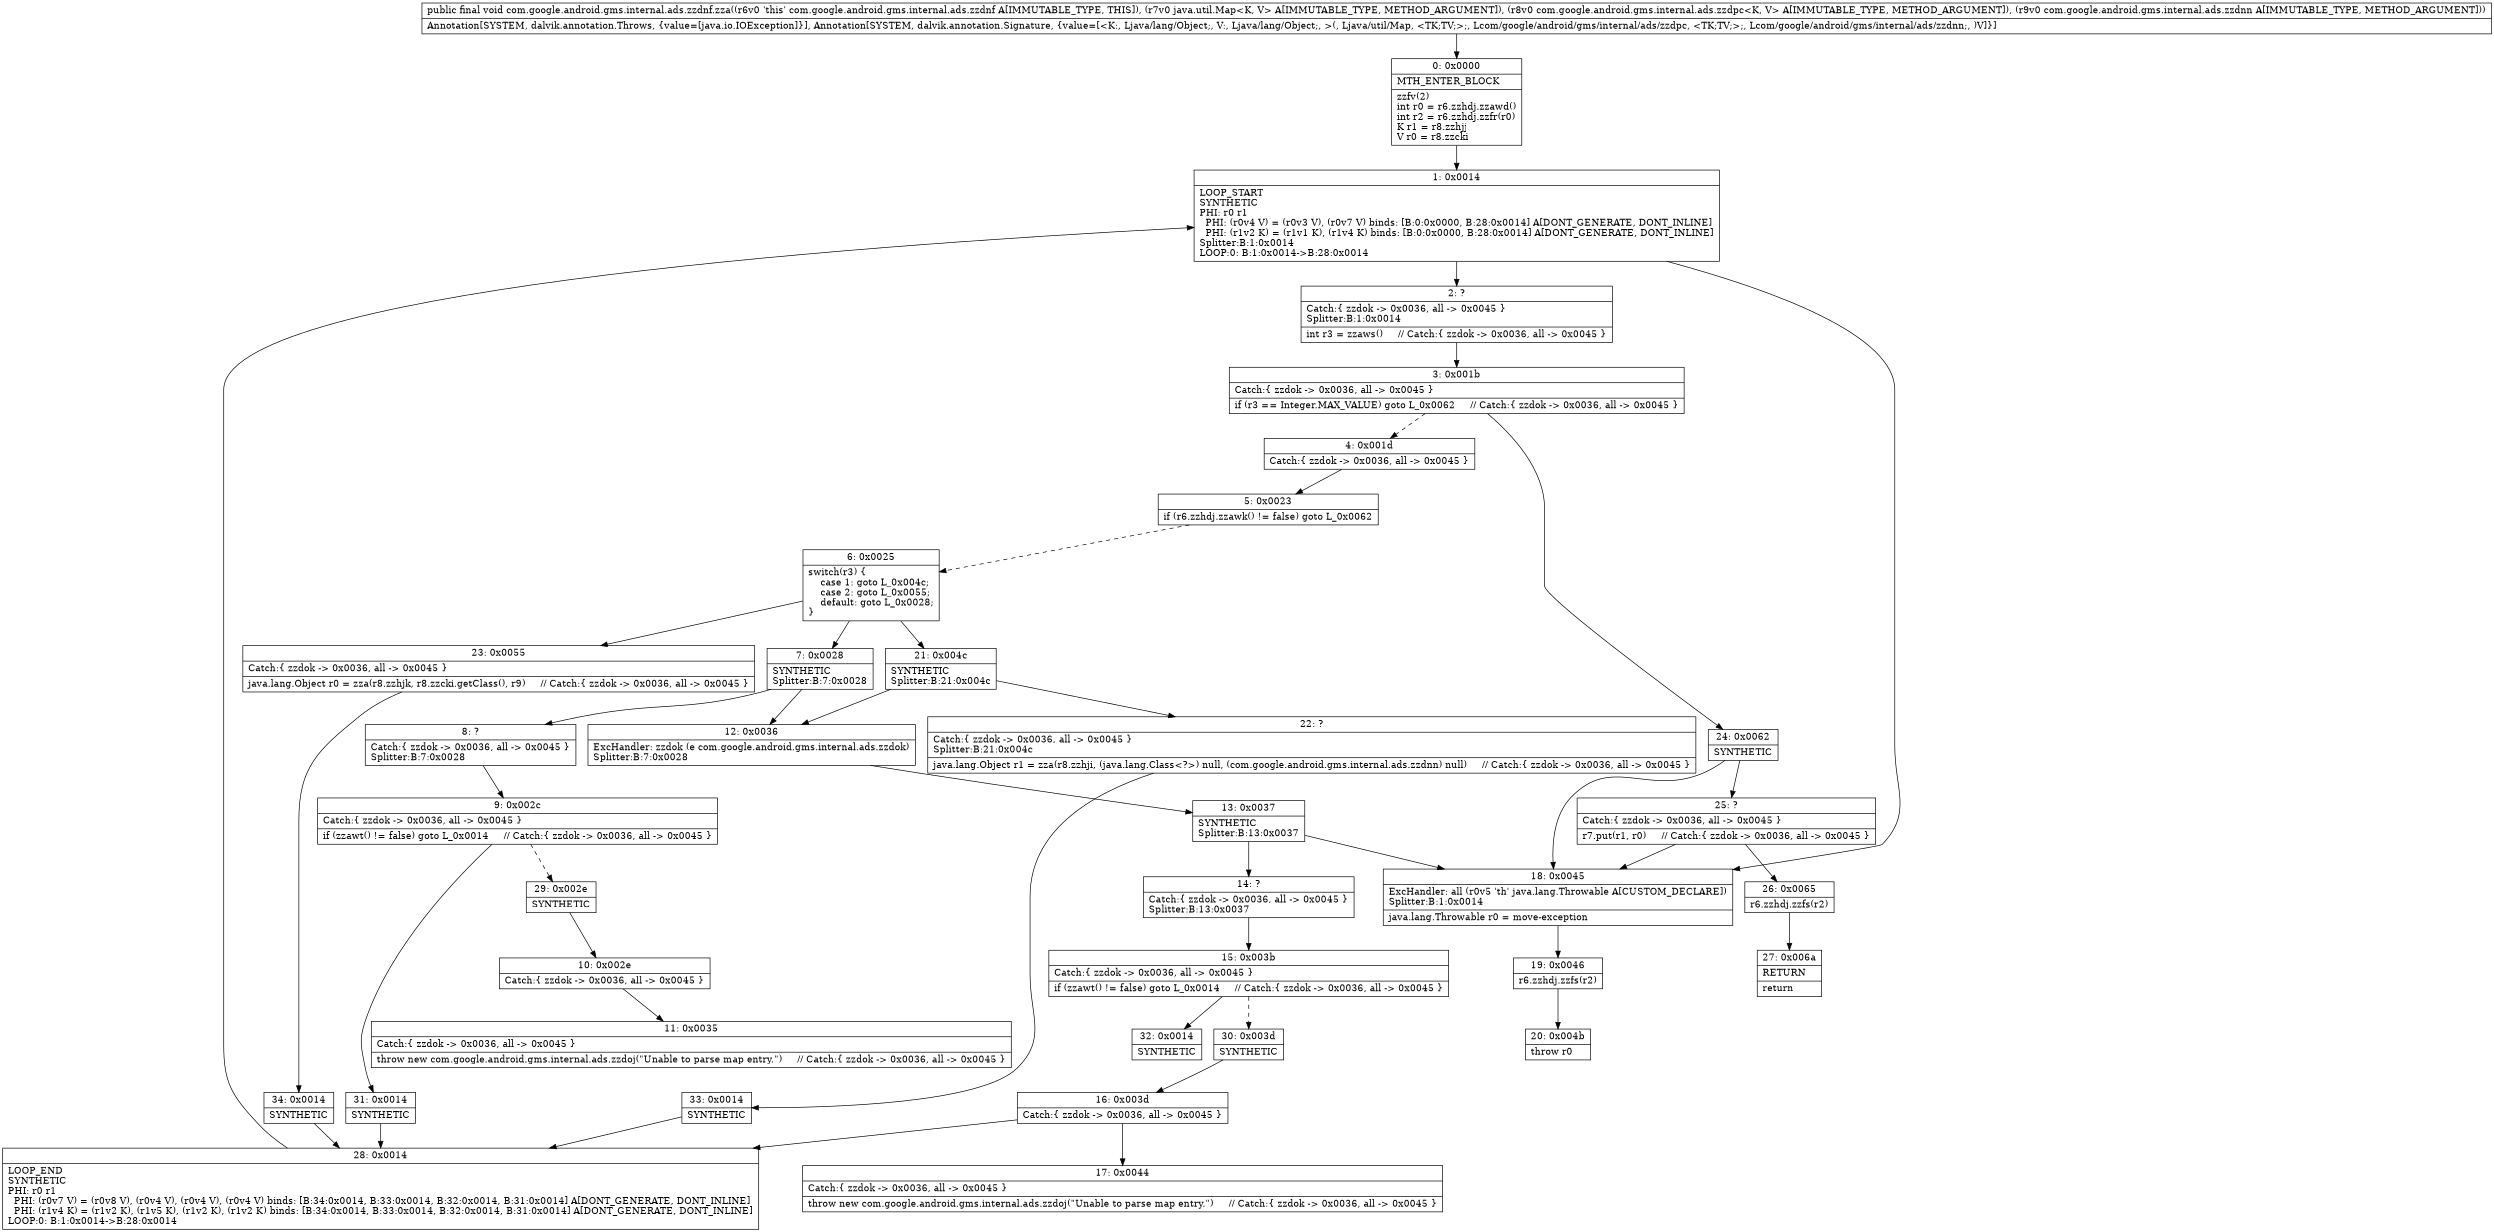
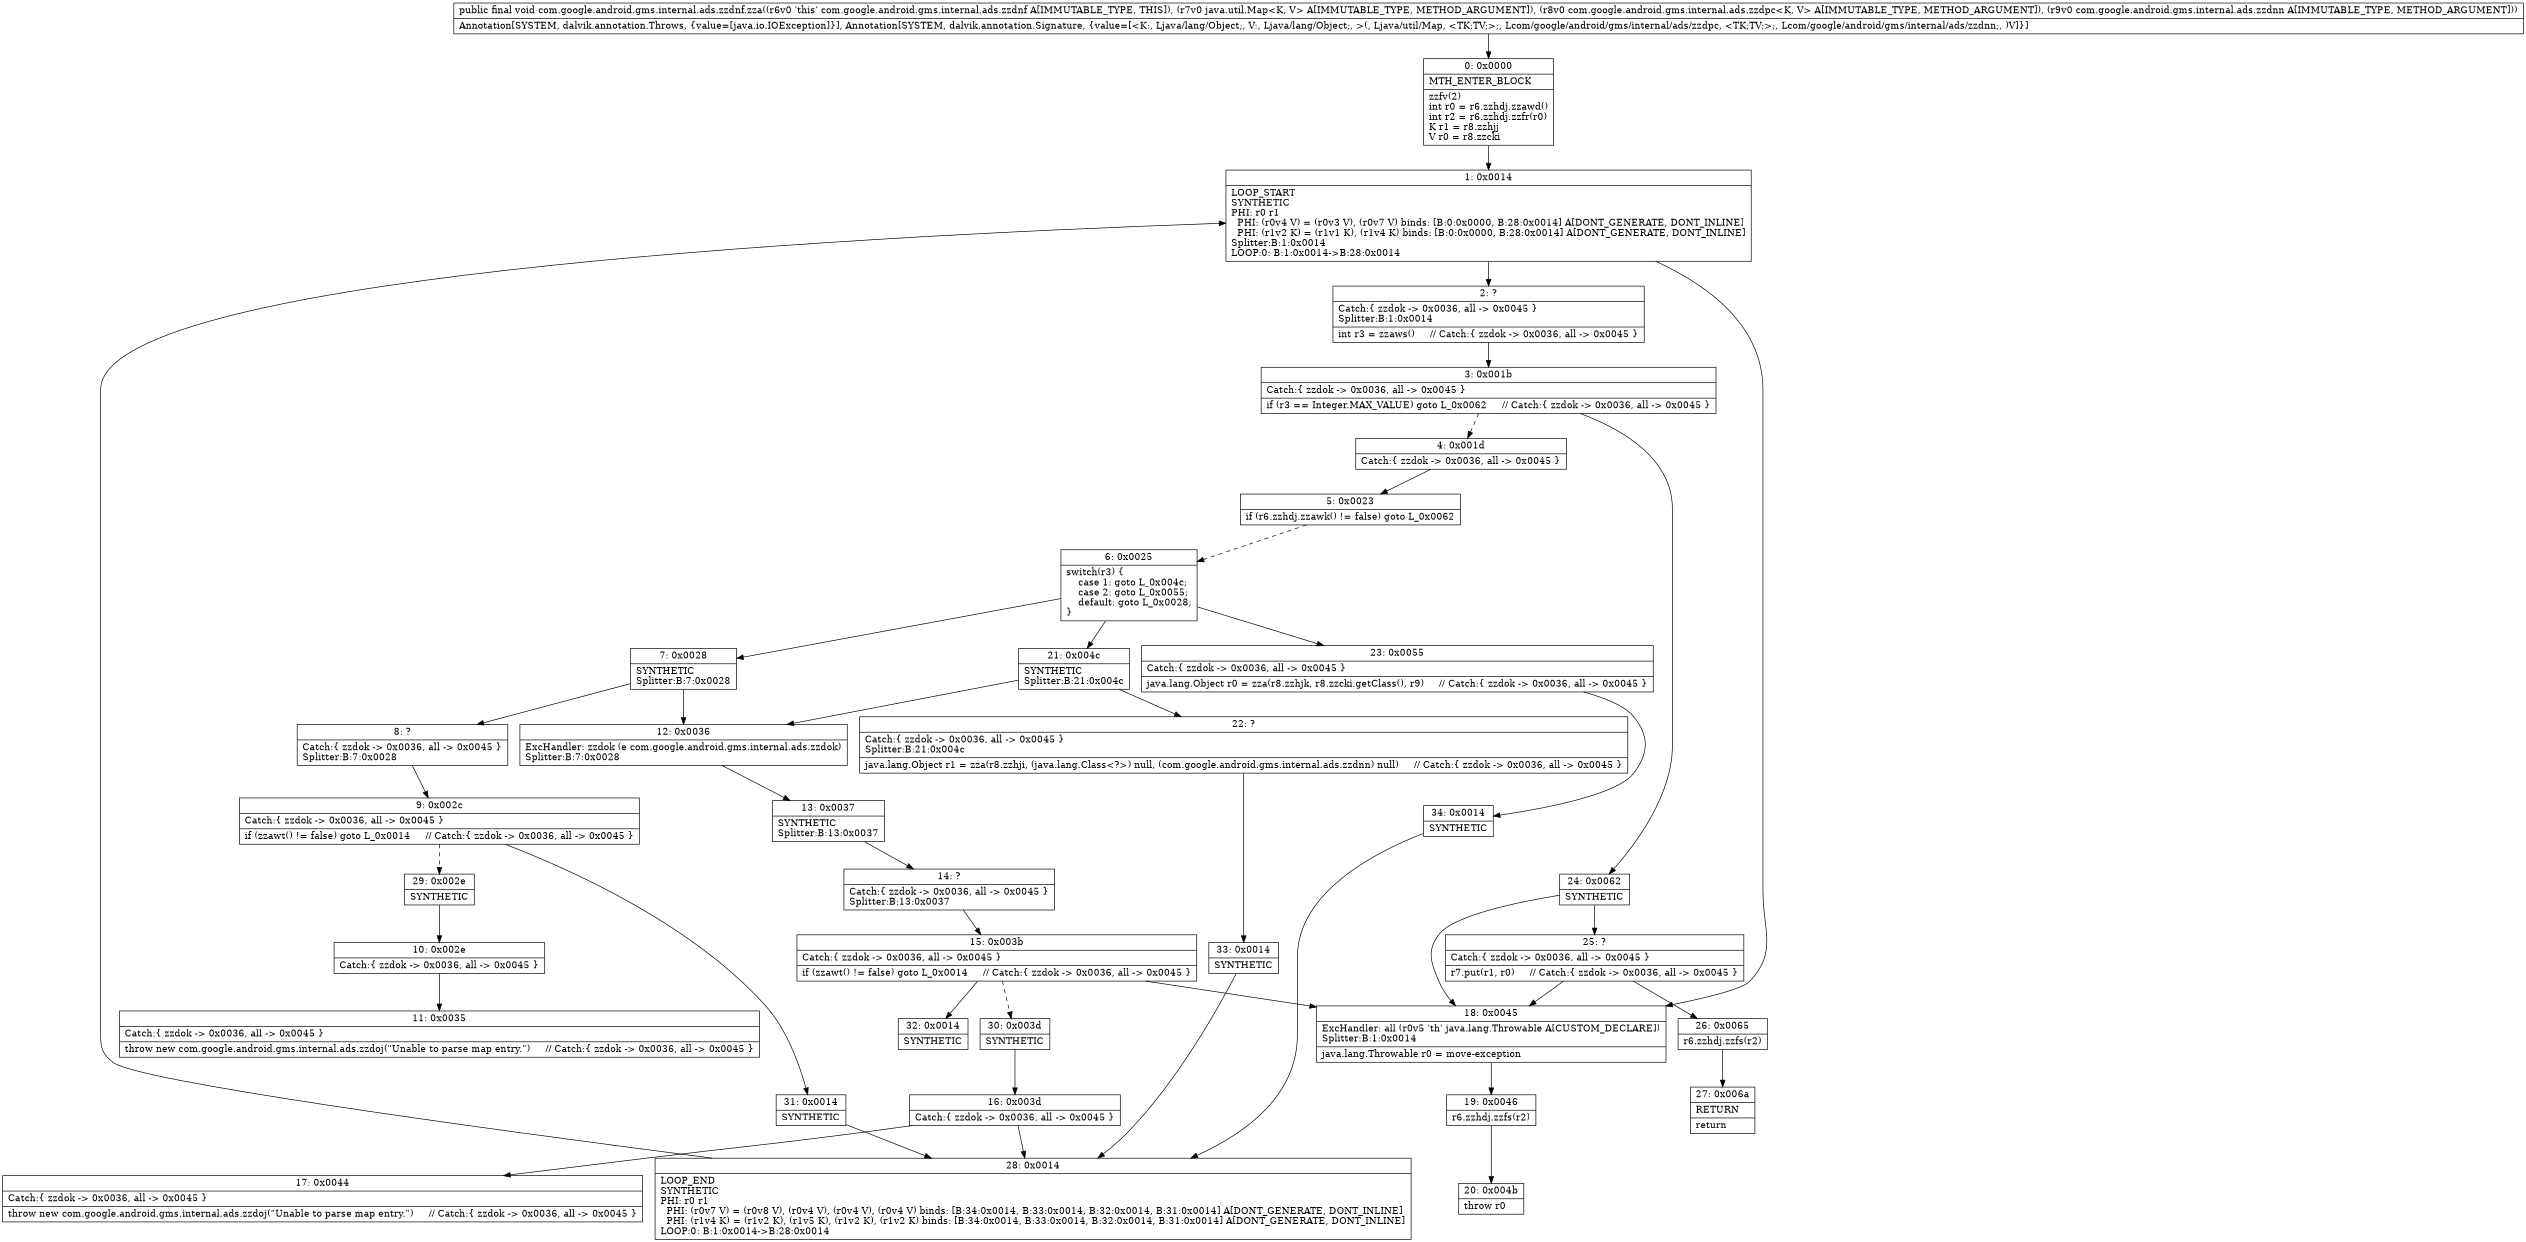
edge "13: 0x0037" -> "18: 0x0045": now "15: 0x003b" -> "18: 0x0045"
